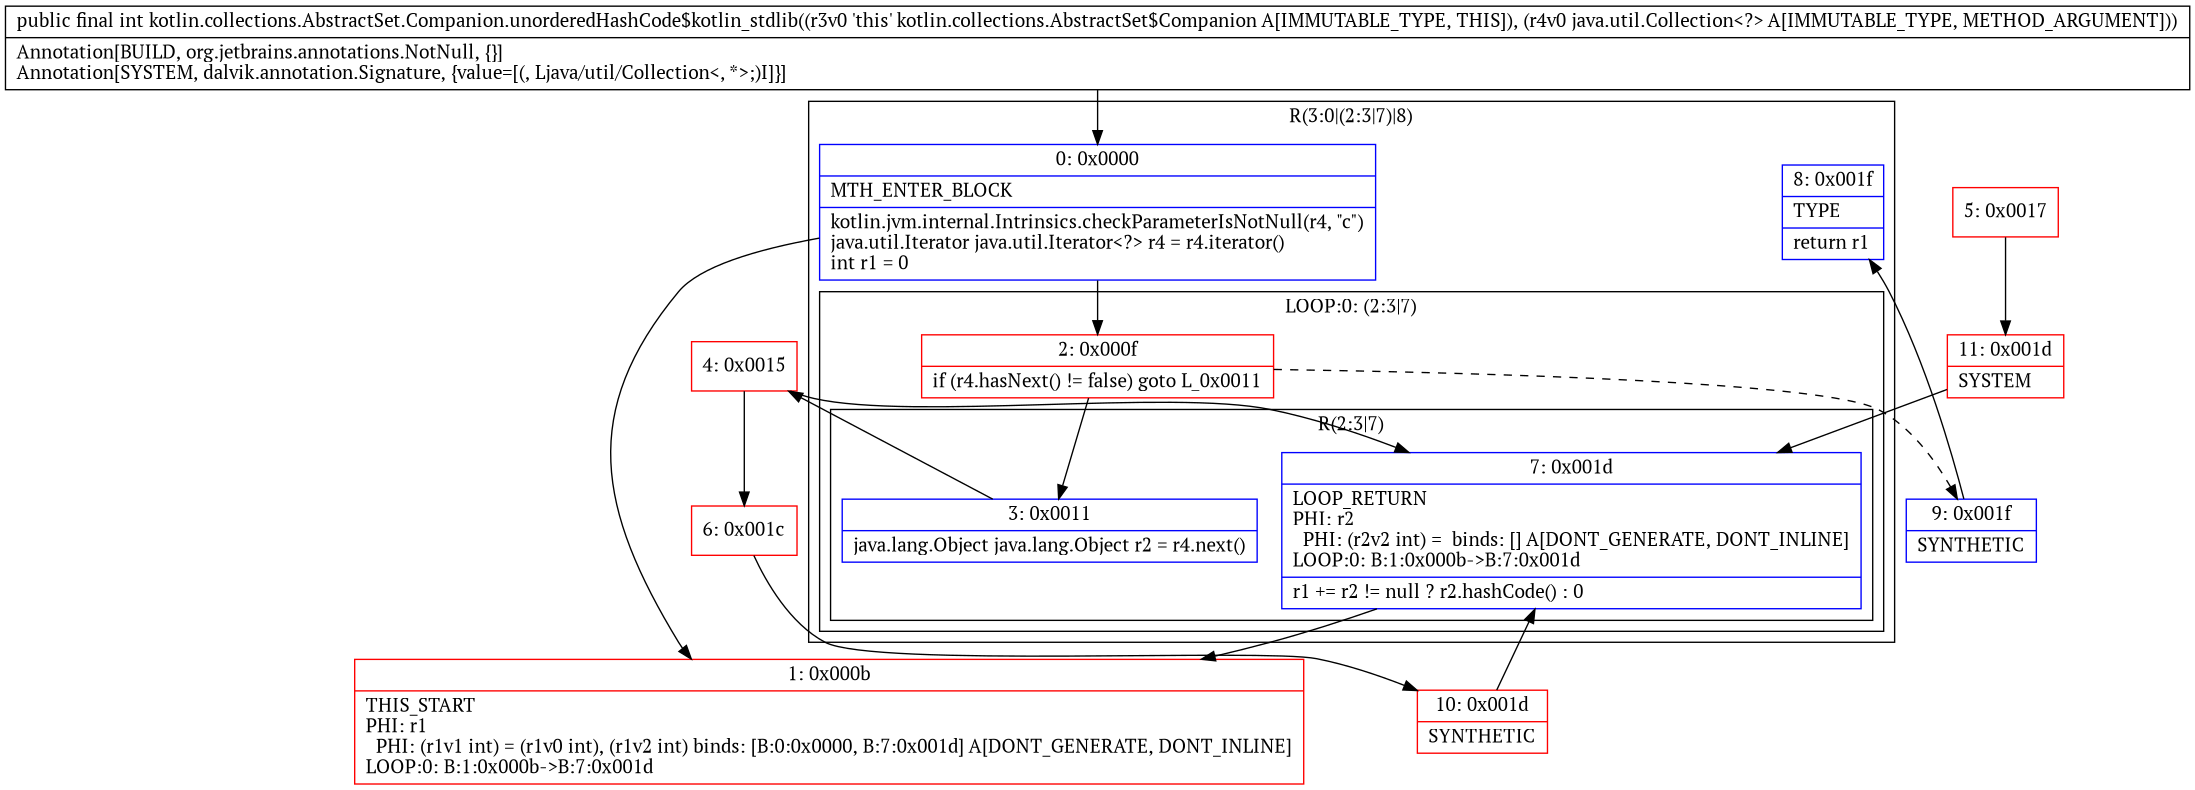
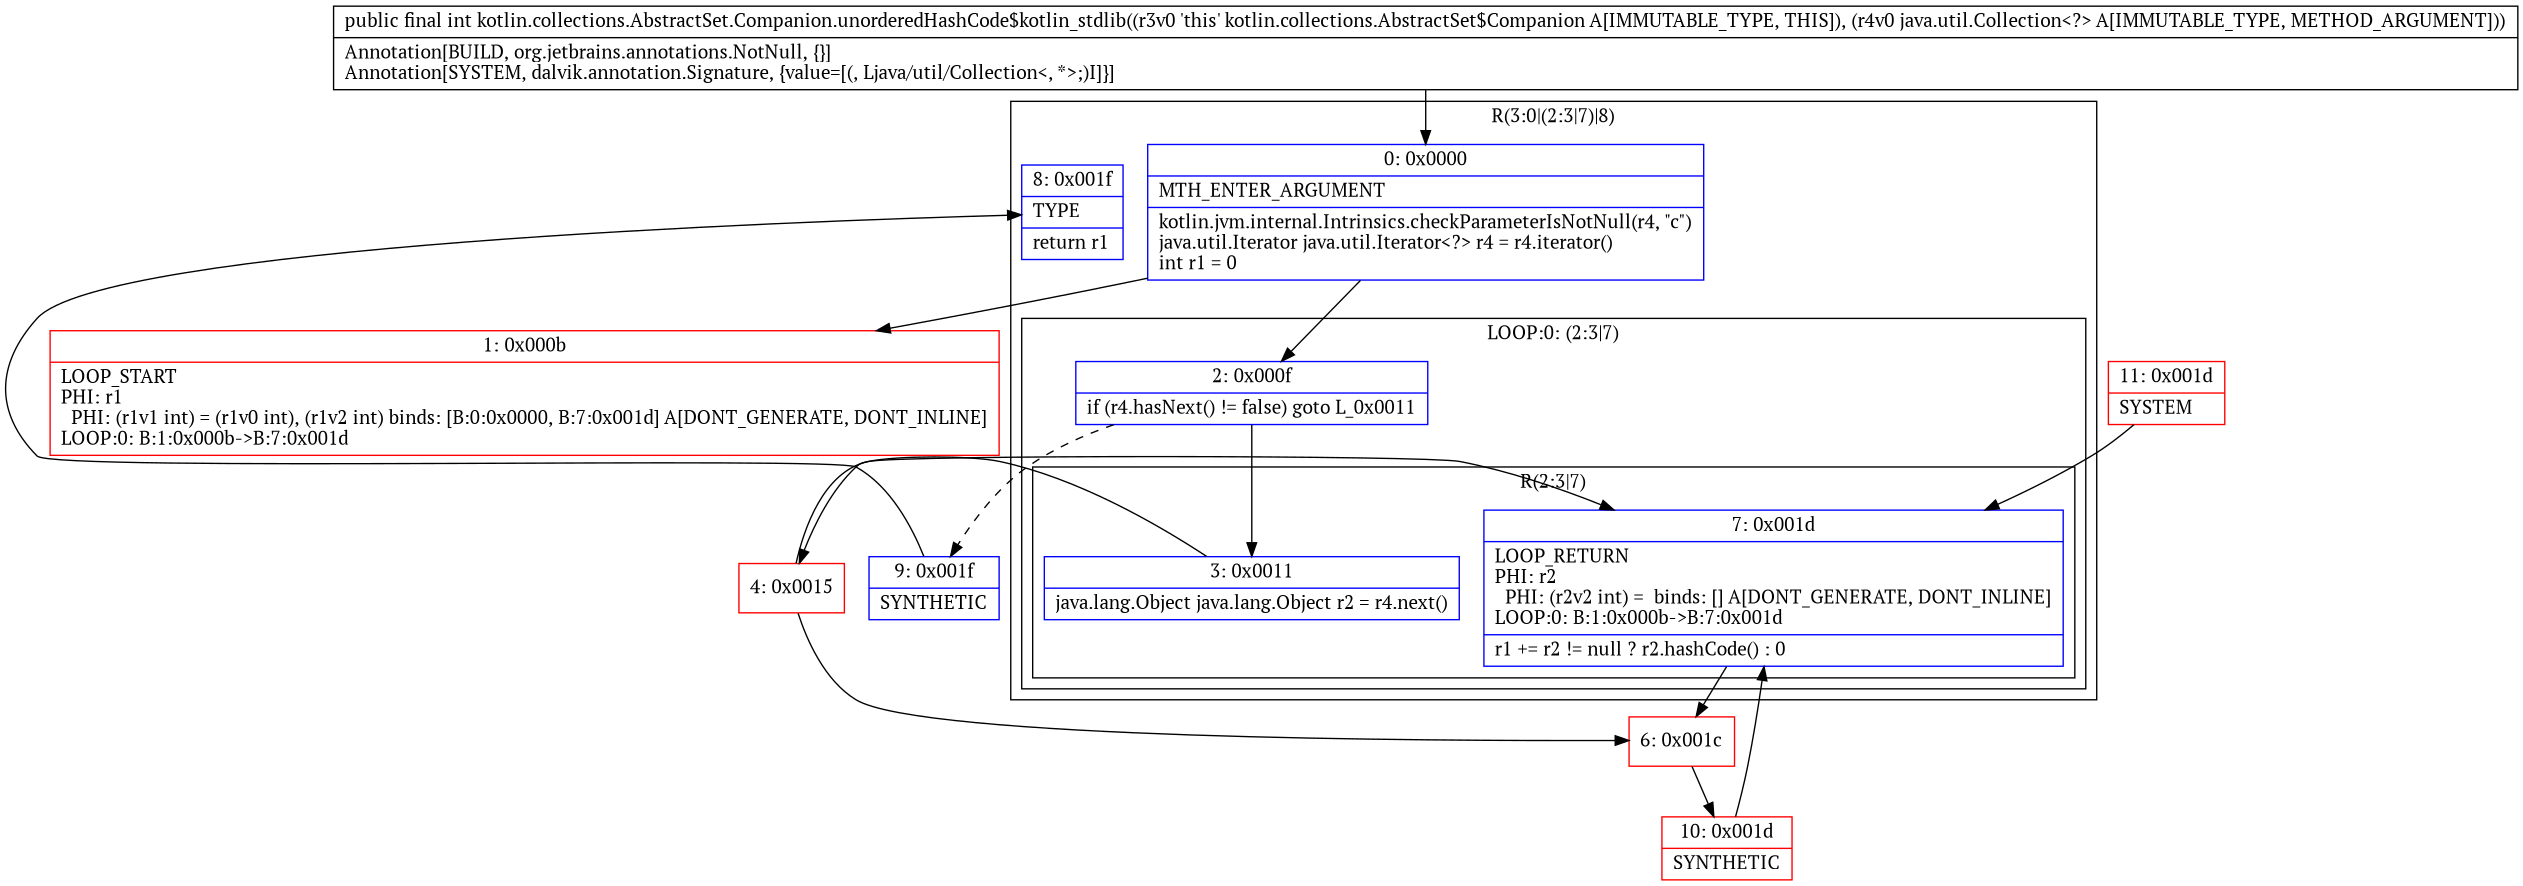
node "0: 0x0000": text "MTH_ENTER_BLOCK" -> "MTH_ENTER_ARGUMENT"
node "5: 0x0017": removed
node "2: 0x000f": color red -> blue
edge "7: 0x001d" -> "1: 0x000b": now "7: 0x001d" -> "6: 0x001c"
node "1: 0x000b": text "THIS_START" -> "LOOP_START"
